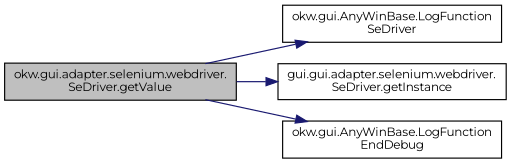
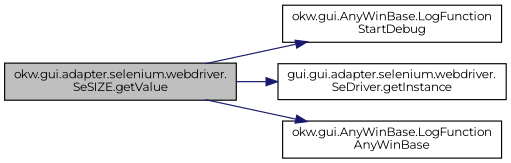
node "okw.gui.AnyWinBase.LogFunction SeDriver": label "okw.gui.AnyWinBase.LogFunction SeDriver" -> "okw.gui.AnyWinBase.LogFunction StartDebug"
node "okw.gui.adapter.selenium.webdriver. SeDriver.getValue": label "okw.gui.adapter.selenium.webdriver. SeDriver.getValue" -> "okw.gui.adapter.selenium.webdriver. SeSIZE.getValue"
node "okw.gui.AnyWinBase.LogFunction EndDebug": label "okw.gui.AnyWinBase.LogFunction EndDebug" -> "okw.gui.AnyWinBase.LogFunction AnyWinBase"
